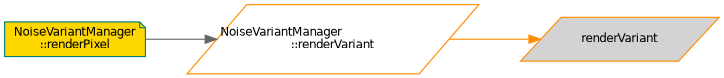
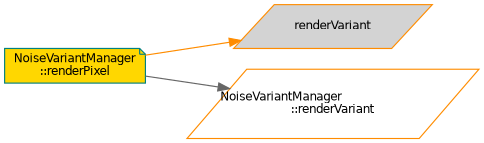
edge "NoiseVariantManager ::renderVariant" -> "renderVariant": now "NoiseVariantManager ::renderPixel" -> "renderVariant"
